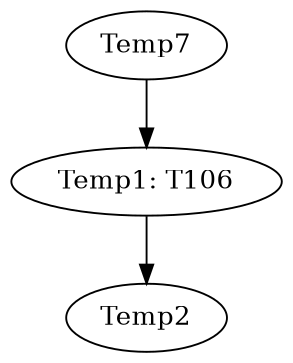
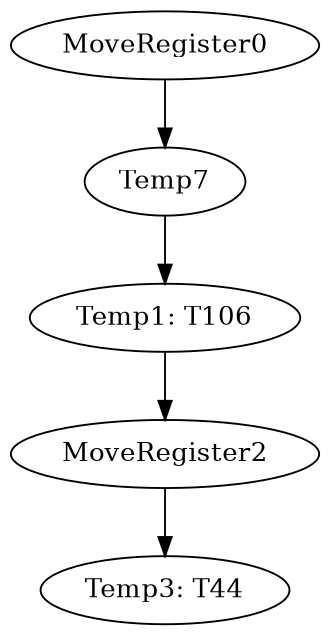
node "MoveRegister0": added
node "Temp2": label "Temp2" -> "MoveRegister2"
node "Temp3: T44": added
